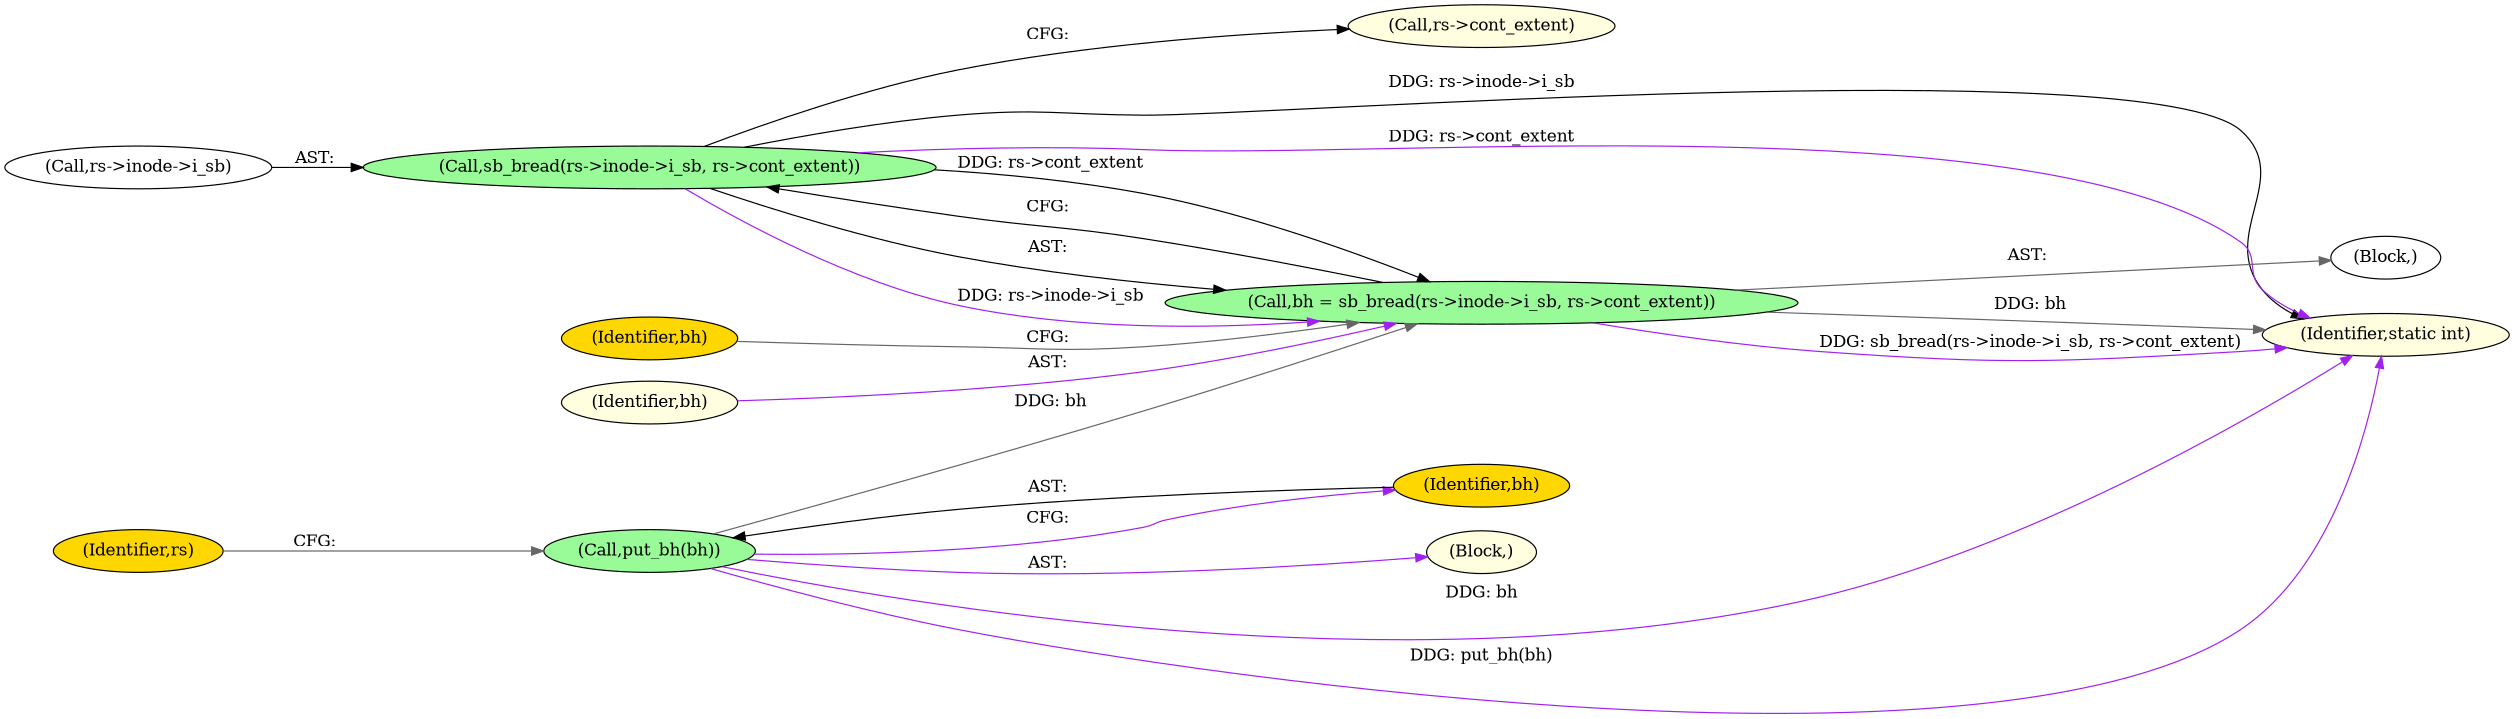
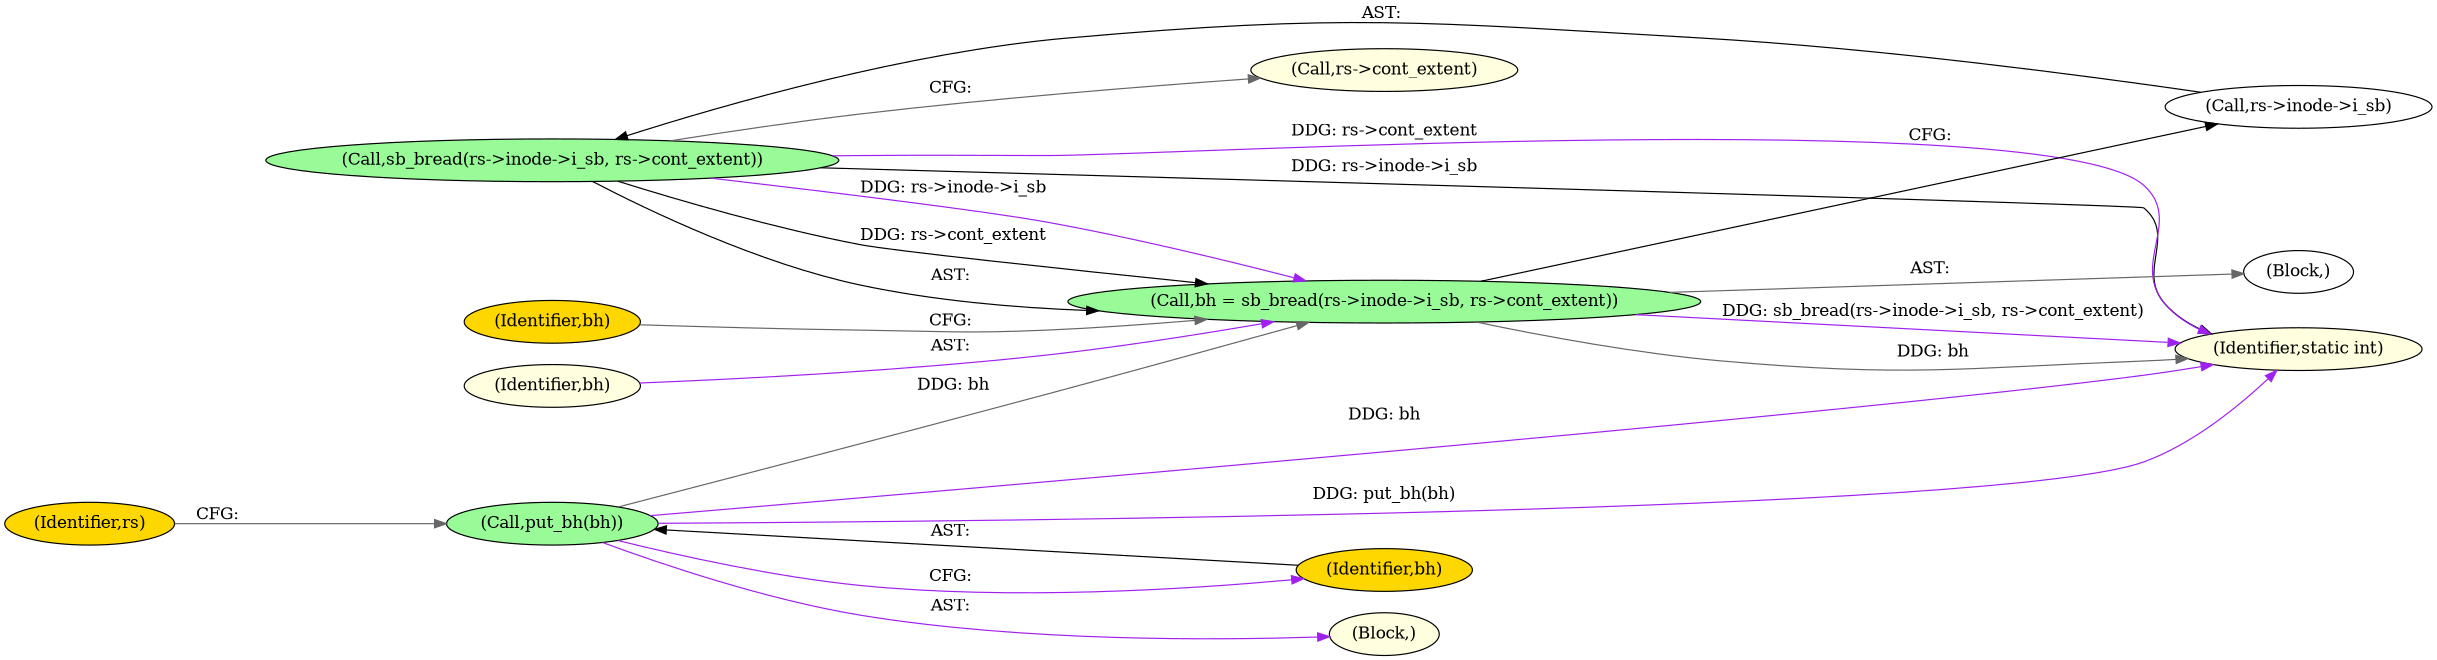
edge "(Call,sb_bread(rs->inode->i_sb, rs->cont_extent))" -> "(Call,rs->cont_extent)": color black -> gray40
edge "(Call,bh = sb_bread(rs->inode->i_sb, rs->cont_extent))" -> "(Call,sb_bread(rs->inode->i_sb, rs->cont_extent))": now "(Call,bh = sb_bread(rs->inode->i_sb, rs->cont_extent))" -> "(Call,rs->inode->i_sb)"
